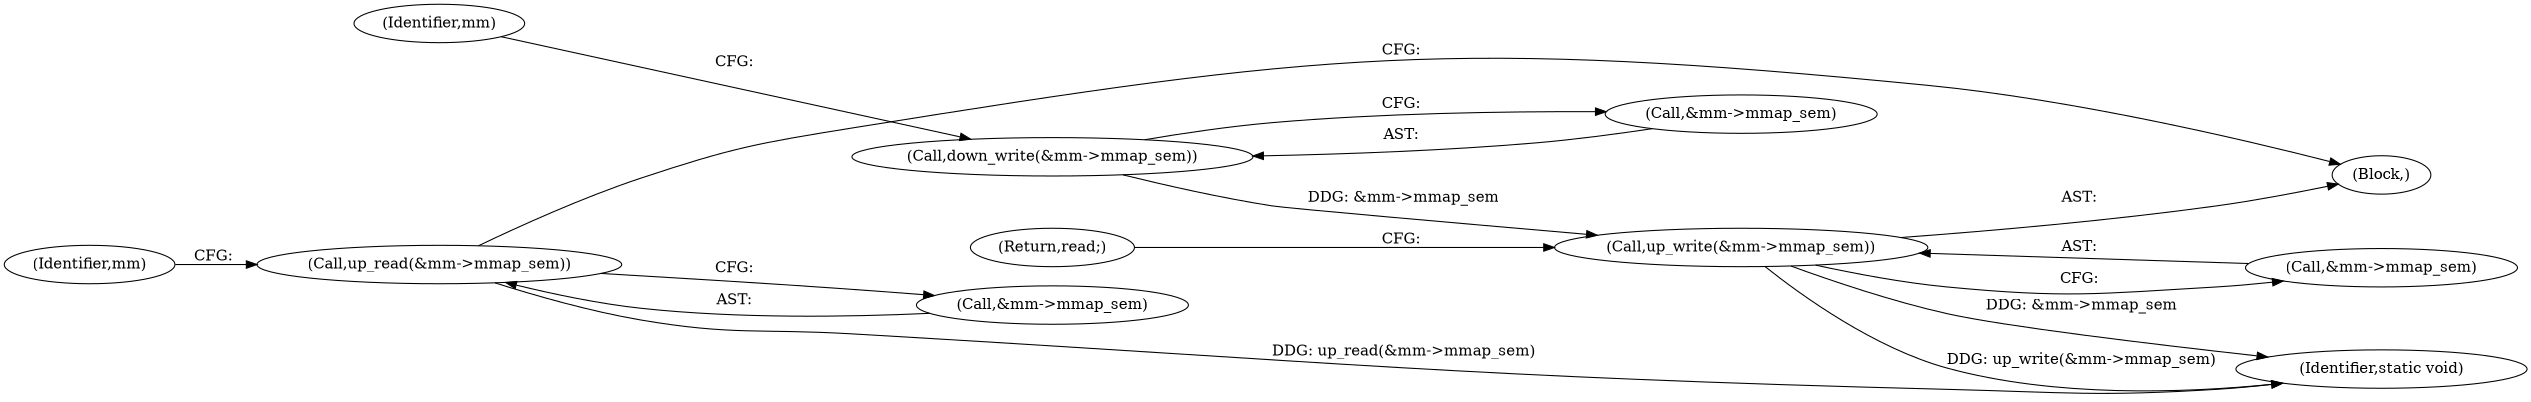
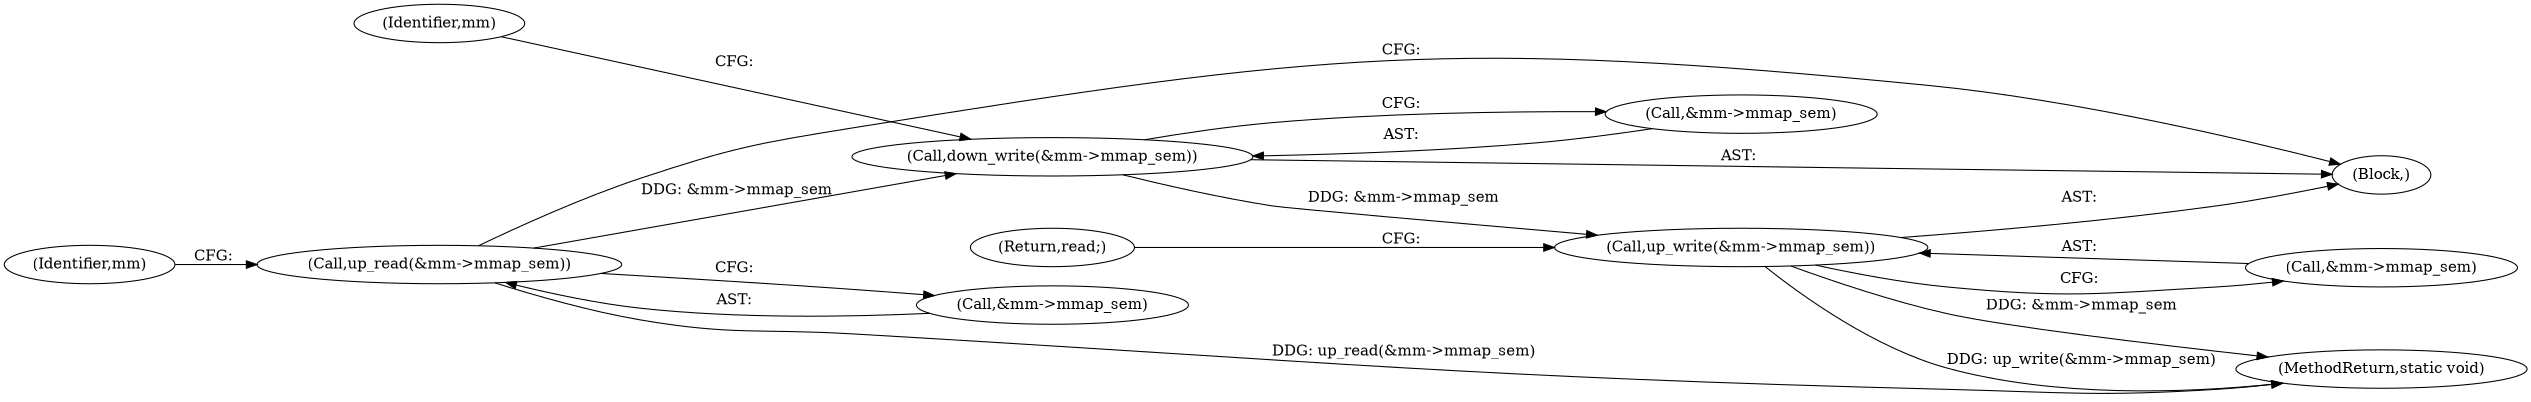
edge "(Call,down_write(&mm->mmap_sem))" -> "(Block,)": added, label "AST:"
edge "(Call,up_read(&mm->mmap_sem))" -> "(Call,down_write(&mm->mmap_sem))": added, label "DDG: &mm->mmap_sem"
node "(Identifier,static void)": label "(Identifier,static void)" -> "(MethodReturn,static void)"
